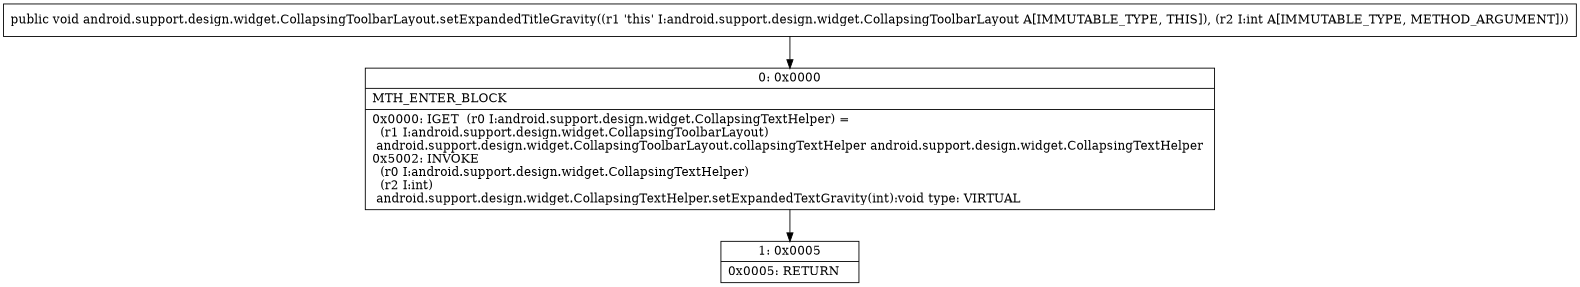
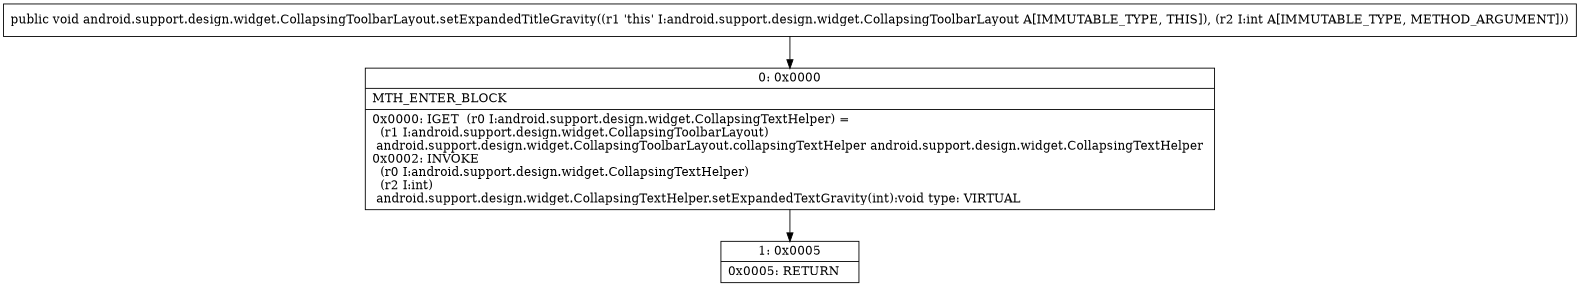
node "0: 0x0000": text "0x5002: INVOKE" -> "0x0002: INVOKE"
